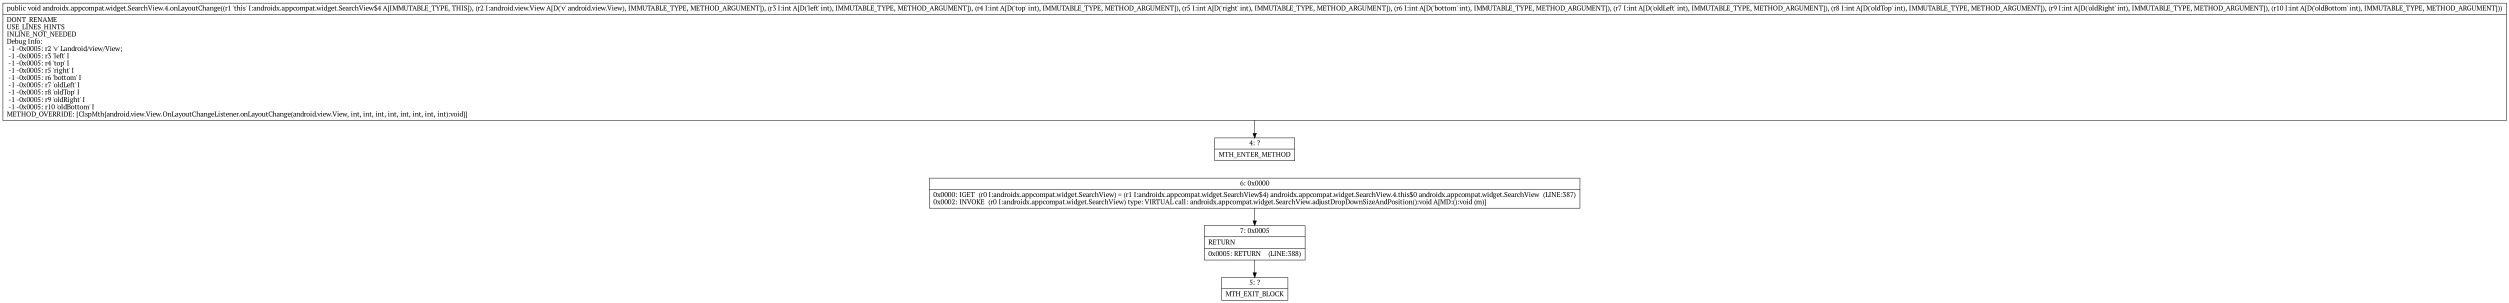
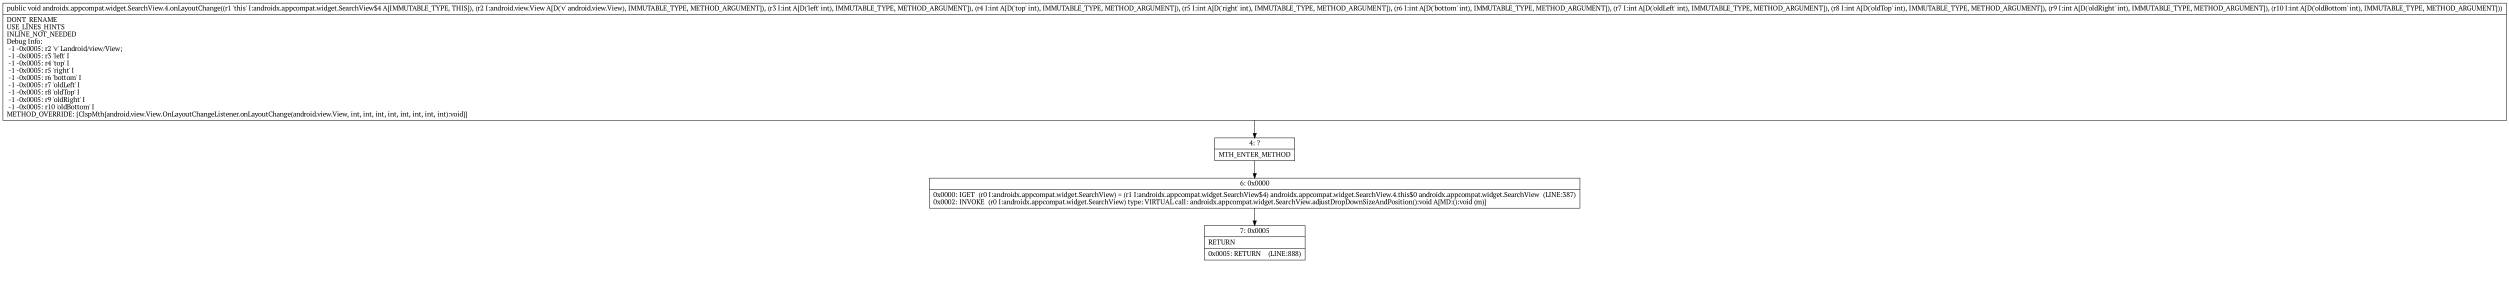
edge "4: ?" -> "6: 0x0000": added
node "7: 0x0005": text "0x0005: RETURN    (LINE:388)" -> "0x0005: RETURN    (LINE:888)"
node "5: ?": removed
